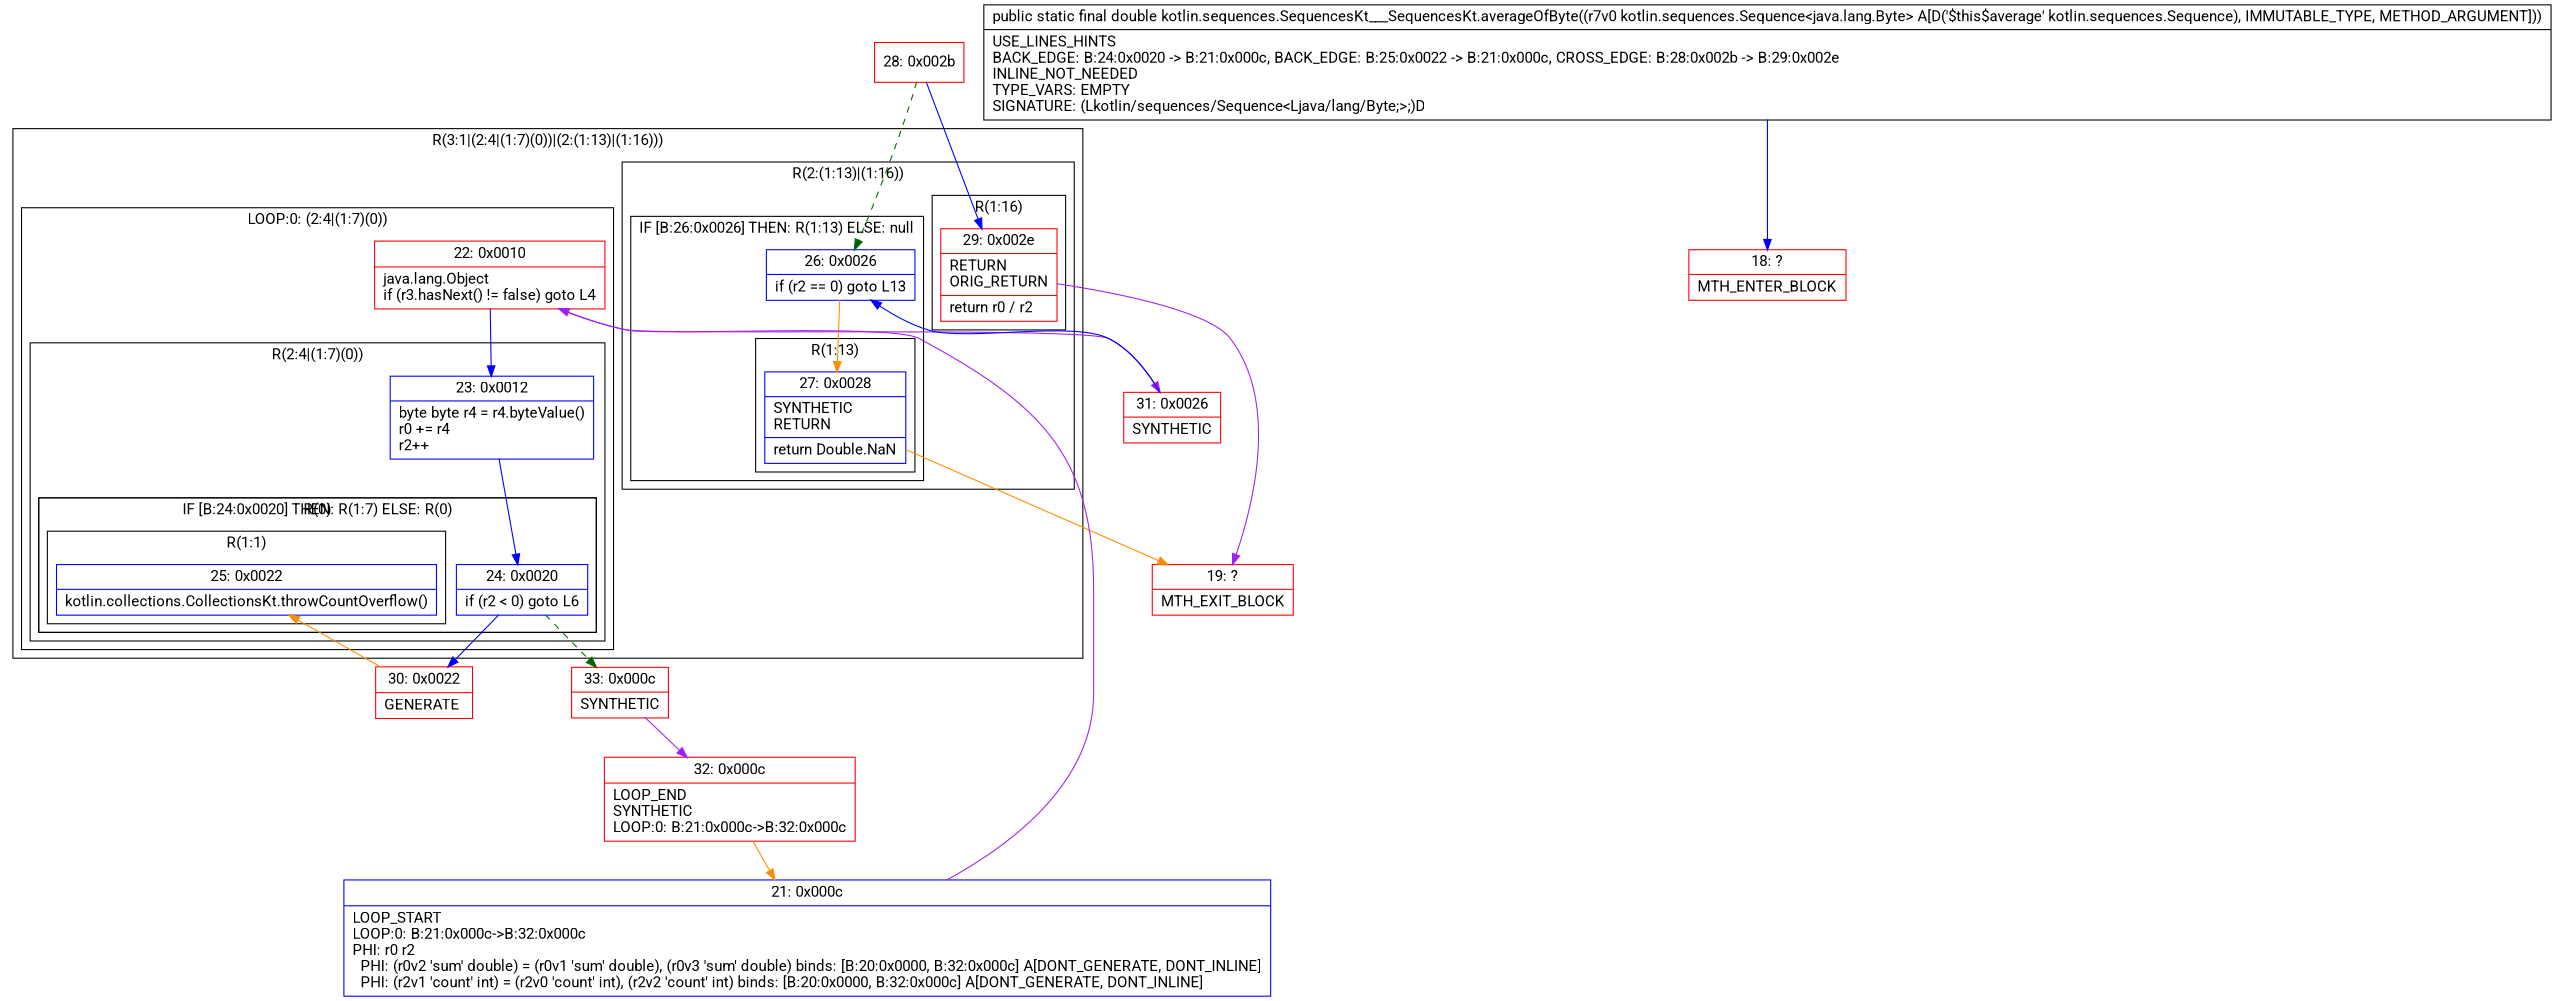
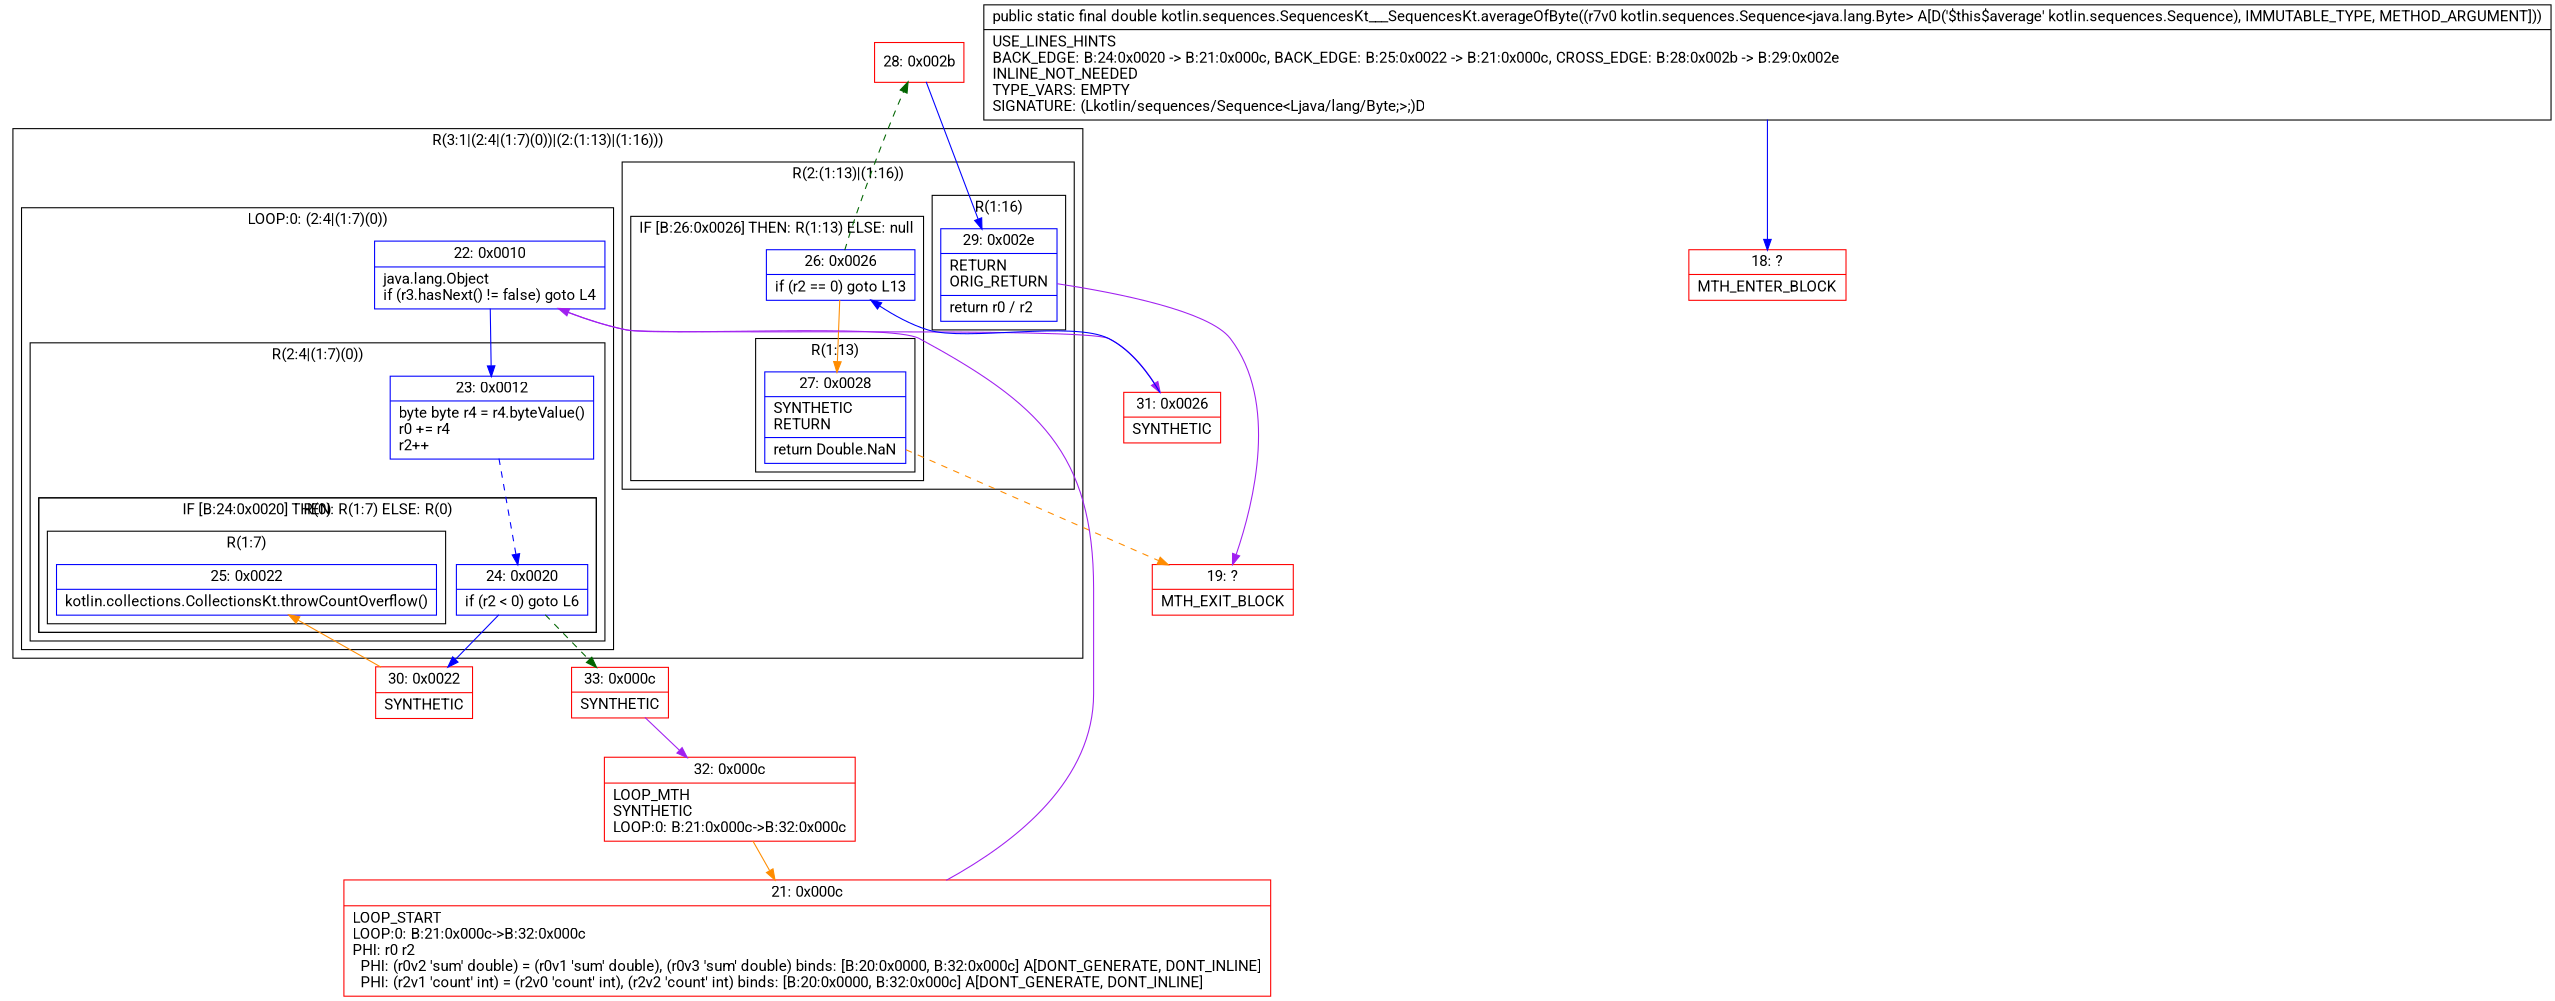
edge "28: 0x002b" -> "26: 0x0026": reversed
node "22: 0x0010": color red -> blue
node "29: 0x002e": color red -> blue
edge "27: 0x0028" -> "19: ?": style solid -> dashed
edge "23: 0x0012" -> "24: 0x0020": style solid -> dashed
cluster "R(1:1)": label "R(1:1)" -> "R(1:7)"
node "30: 0x0022": text "GENERATE" -> "SYNTHETIC"
node "32: 0x000c": text "LOOP_END" -> "LOOP_MTH"
node "21: 0x000c": color blue -> red
